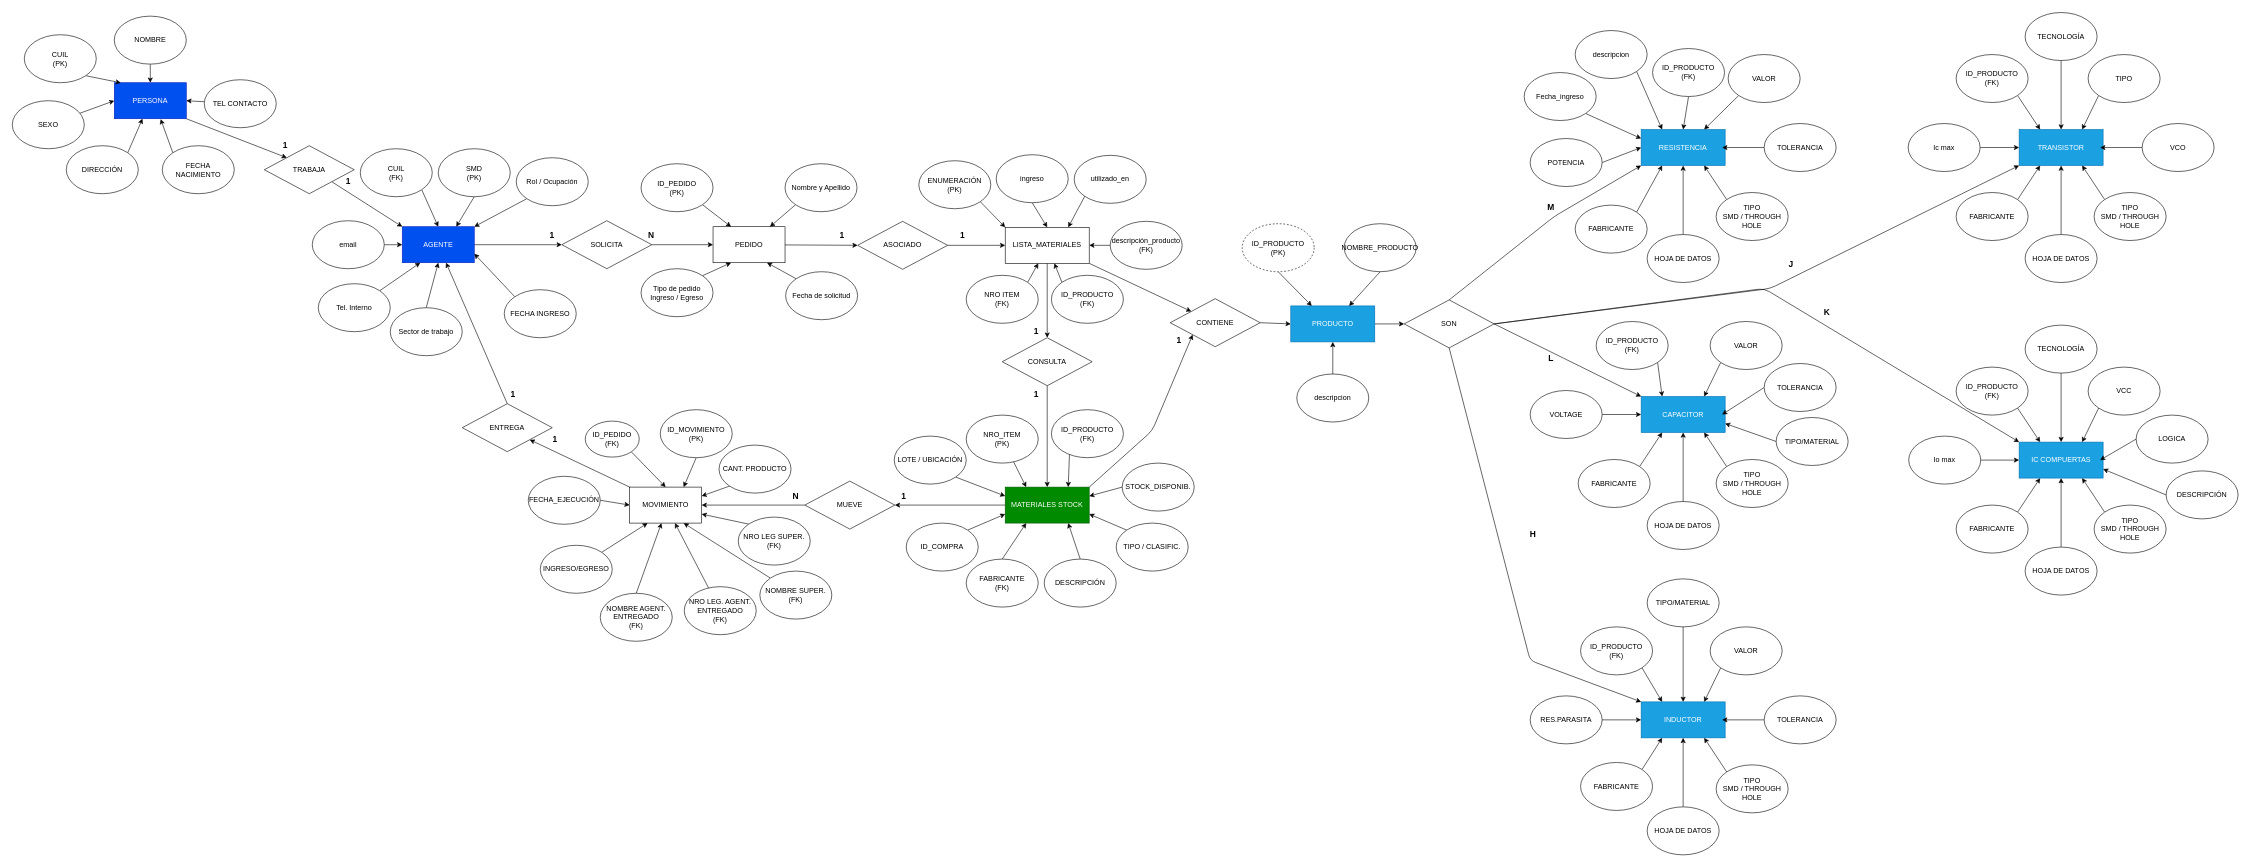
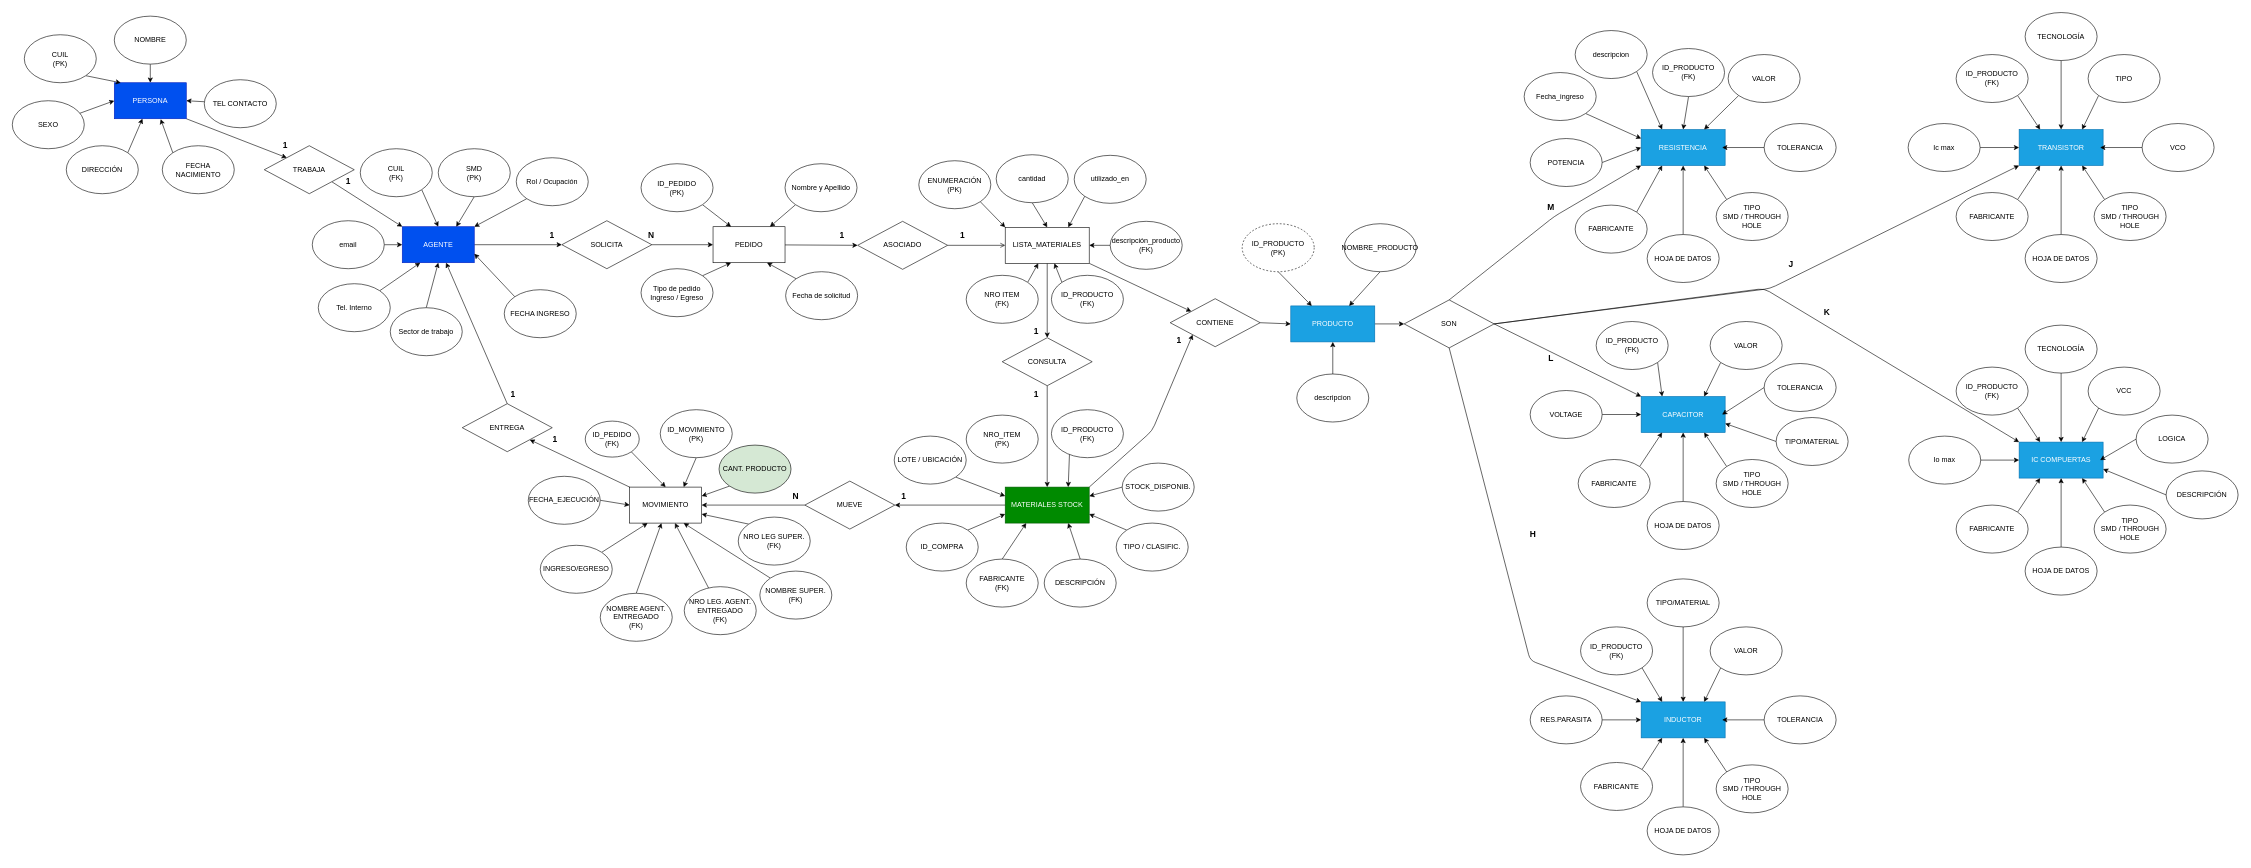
node "ingreso": label "ingreso" -> "cantidad"
edge "ASOCIADO" -> "LISTA_MATERIALES": arrowhead classic -> open
node "CANT. PRODUCTO": fillcolor #ffffff -> #d5e8d4
edge "NRO_ITEM (PK)" -> "MATERIALES STOCK": removed
